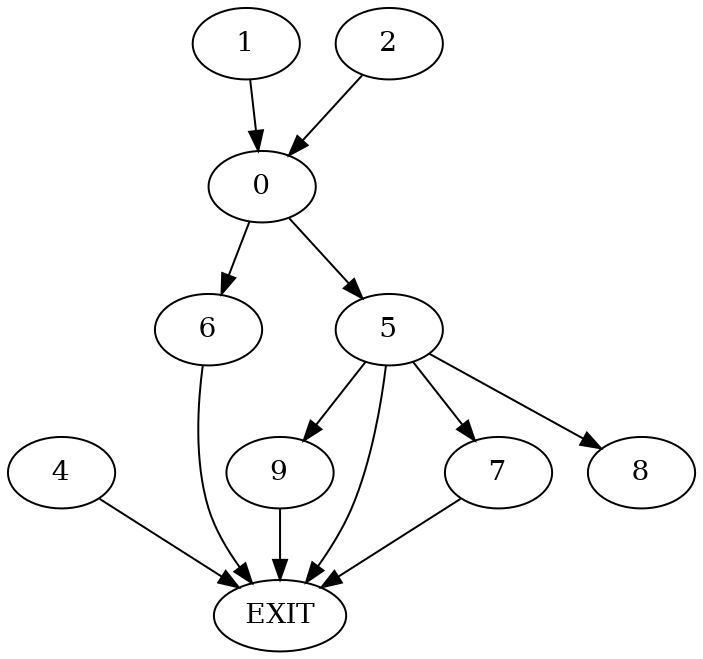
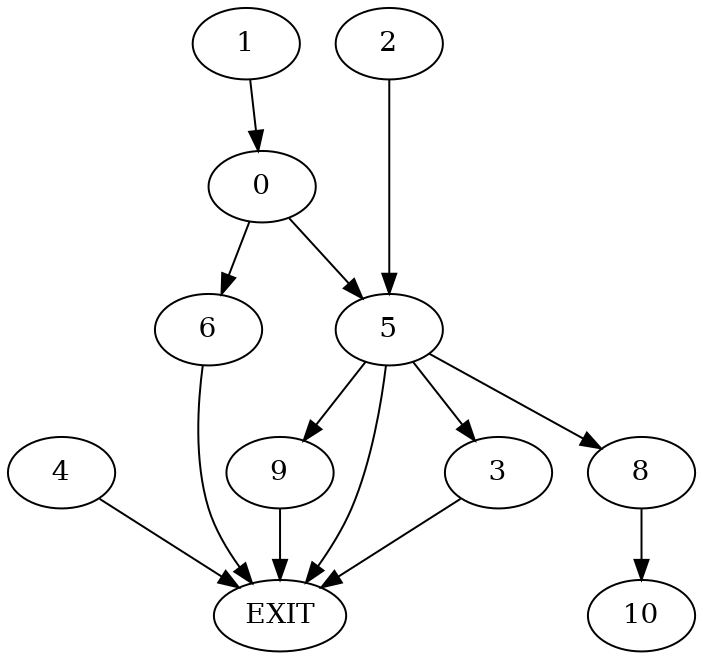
edge "2" -> "0": now "2" -> "5"
node "7": label "7" -> "3"
node "10": added
